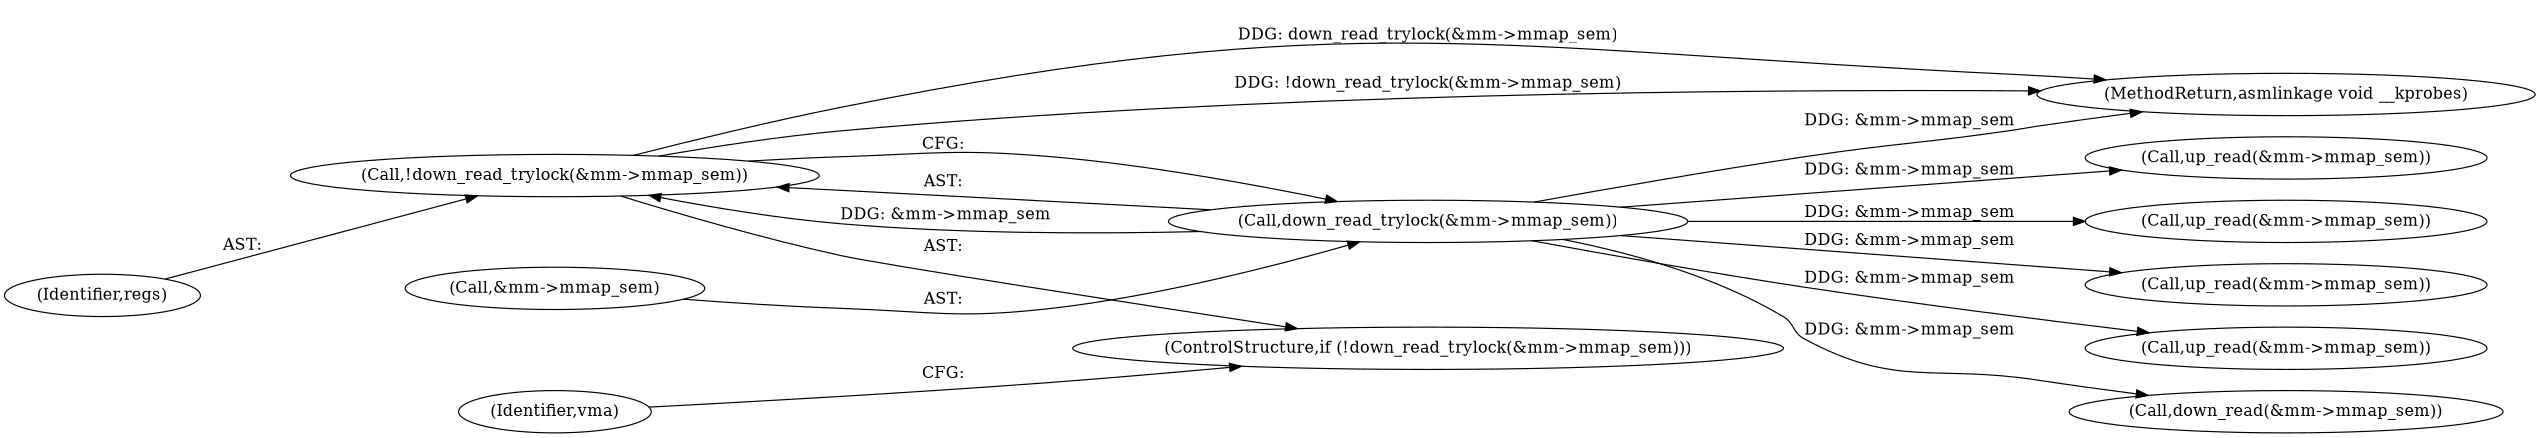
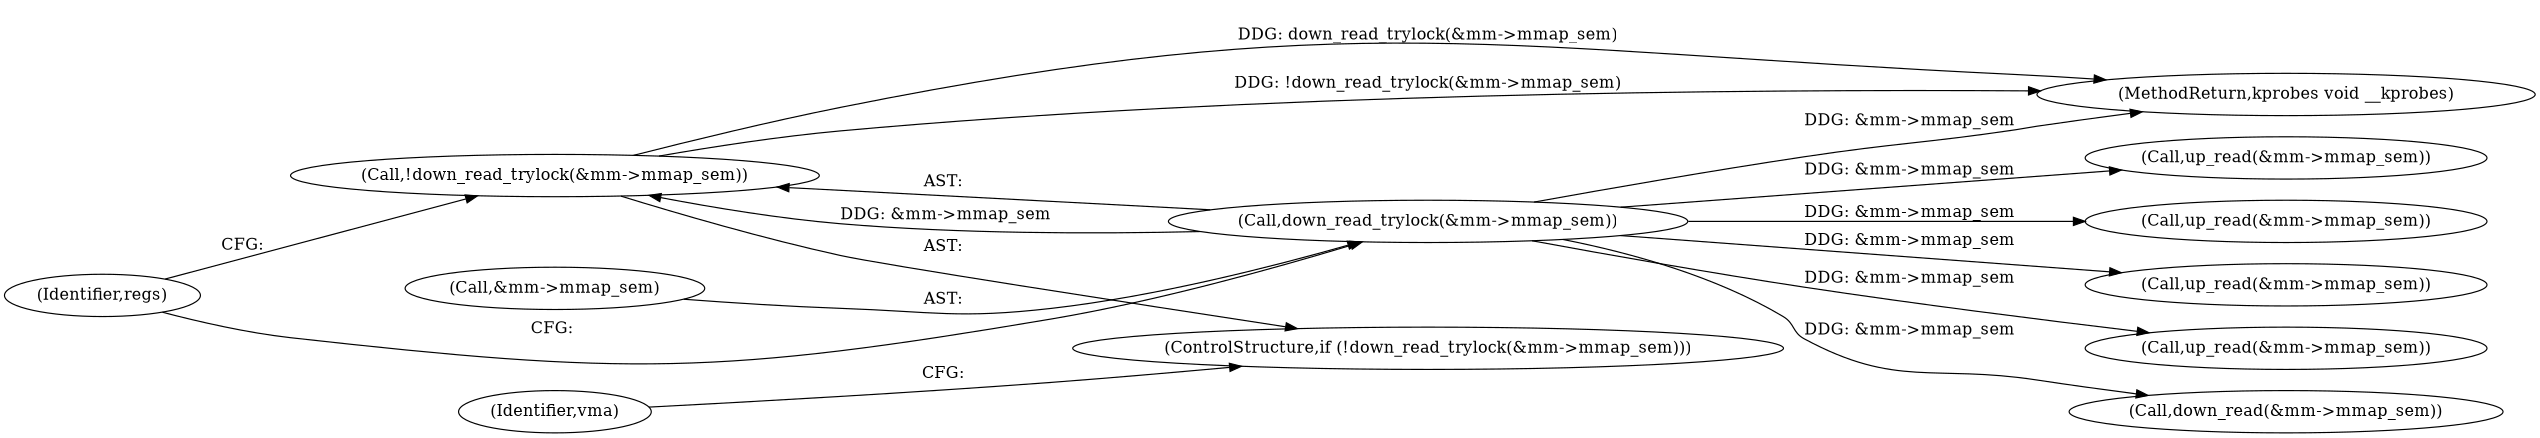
node "(MethodReturn,asmlinkage void __kprobes)": label "(MethodReturn,asmlinkage void __kprobes)" -> "(MethodReturn,kprobes void __kprobes)"
edge "(Call,!down_read_trylock(&mm->mmap_sem))" -> "(Call,down_read_trylock(&mm->mmap_sem))": now "(Identifier,regs)" -> "(Call,down_read_trylock(&mm->mmap_sem))"
edge "(Identifier,regs)" -> "(Call,!down_read_trylock(&mm->mmap_sem))": label "AST: " -> "CFG: "
